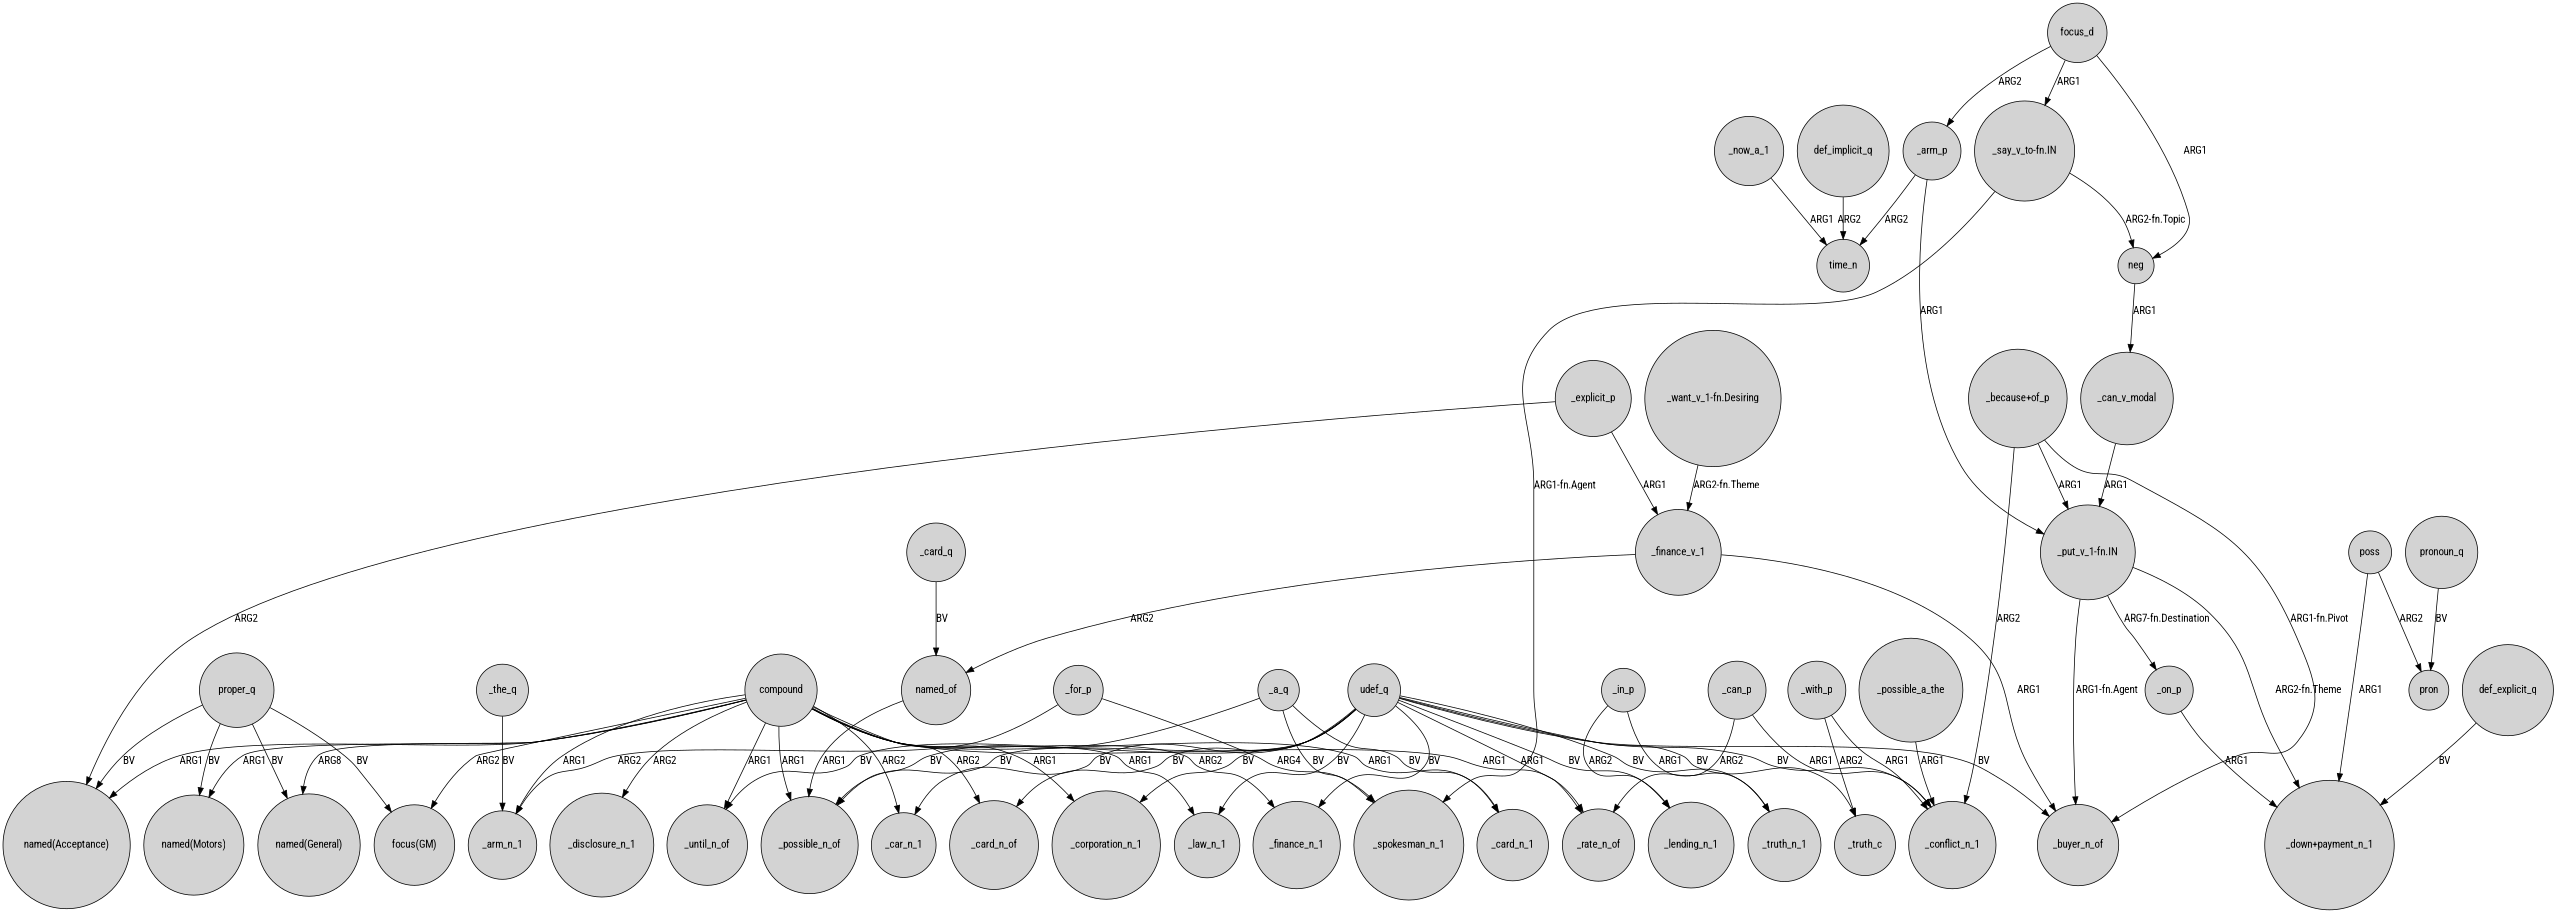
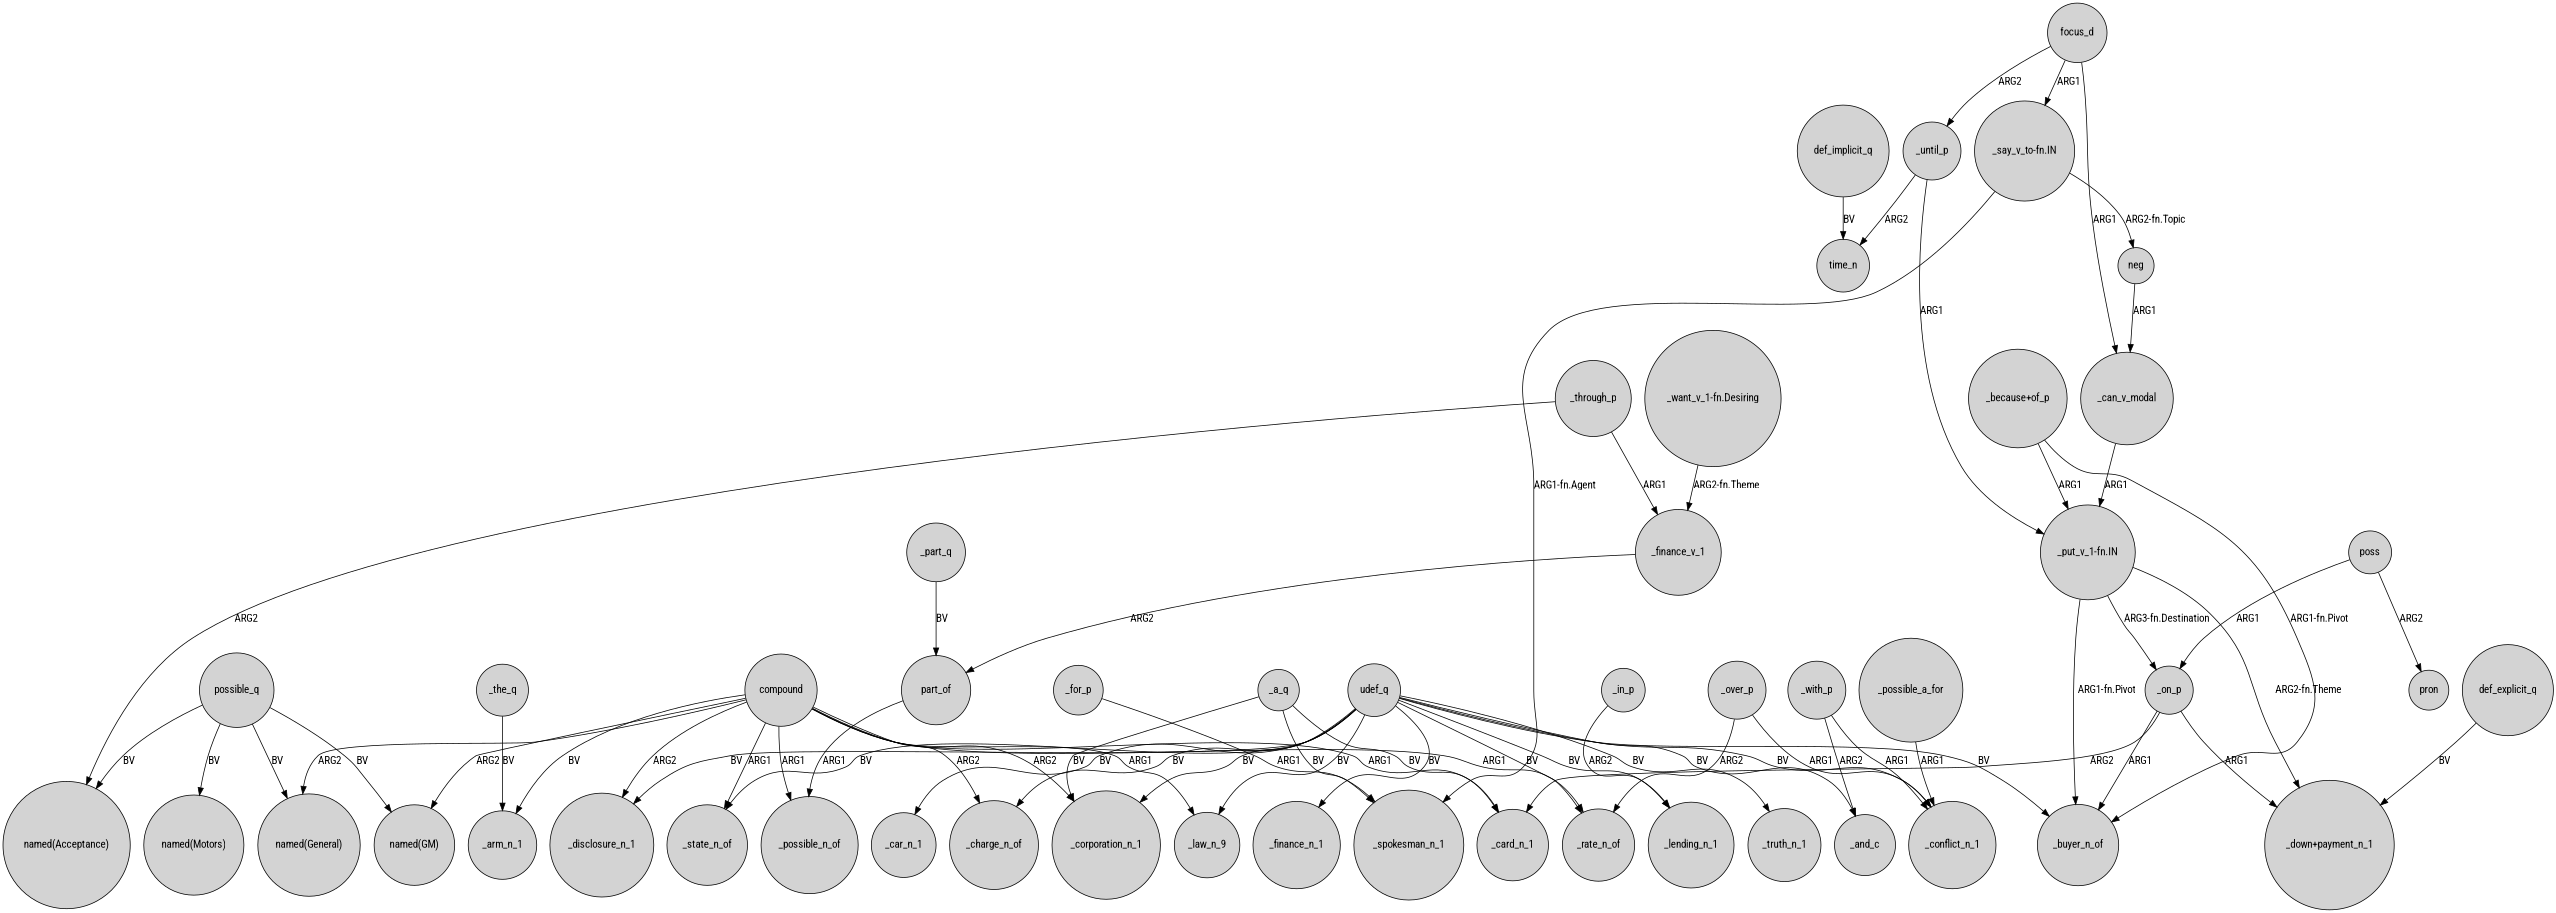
node "_now_a_1": removed
node "_arm_p": label "_arm_p" -> "_until_p"
edge "focus_d" -> "neg": now "focus_d" -> "_can_v_modal"
edge "def_implicit_q" -> "time_n": label "ARG2" -> "BV"
node "_explicit_p": label "_explicit_p" -> "_through_p"
node "_card_q": label "_card_q" -> "_part_q"
node "pronoun_q": removed
edge "_finance_v_1" -> "_buyer_n_of": now "_on_p" -> "_buyer_n_of"
edge "_put_v_1-fn.IN" -> "_on_p": label "ARG7-fn.Destination" -> "ARG3-fn.Destination"
edge "_because+of_p" -> "_conflict_n_1": removed, label "ARG2"
edge "poss" -> "_down+payment_n_1": now "poss" -> "_on_p"
node "proper_q": label "proper_q" -> "possible_q"
node "named_of": label "named_of" -> "part_of"
node "_can_p": label "_can_p" -> "_over_p"
node "_possible_a_the": label "_possible_a_the" -> "_possible_a_for"
edge "_put_v_1-fn.IN" -> "_buyer_n_of": label "ARG1-fn.Agent" -> "ARG1-fn.Pivot"
edge "_a_q" -> "_possible_n_of": now "_a_q" -> "_corporation_n_1"
edge "compound" -> "named(Motors)": removed, label "ARG1"
edge "compound" -> "named(Acceptance)": removed, label "ARG1"
edge "compound" -> "_car_n_1": removed, label "ARG2"
edge "compound" -> "_finance_n_1": removed, label "ARG2"
edge "_for_p" -> "_arm_n_1": removed, label "ARG2"
edge "compound" -> "named(General)": label "ARG8" -> "ARG2"
edge "compound" -> "_arm_n_1": label "ARG1" -> "BV"
edge "udef_q" -> "_possible_n_of": now "udef_q" -> "_disclosure_n_1"
edge "compound" -> "_corporation_n_1": label "ARG1" -> "ARG2"
edge "_for_p" -> "_spokesman_n_1": label "ARG4" -> "ARG1"
edge "udef_q" -> "_rate_n_of": label "ARG1" -> "BV"
edge "_in_p" -> "_truth_n_1": removed, label "ARG1"
edge "_on_p" -> "_card_n_1": added, label "ARG2"
node "focus(GM)": label "focus(GM)" -> "named(GM)"
node "_until_n_of": label "_until_n_of" -> "_state_n_of"
node "_card_n_of": label "_card_n_of" -> "_charge_n_of"
node "_law_n_1": label "_law_n_1" -> "_law_n_9"
node "_truth_c": label "_truth_c" -> "_and_c"
